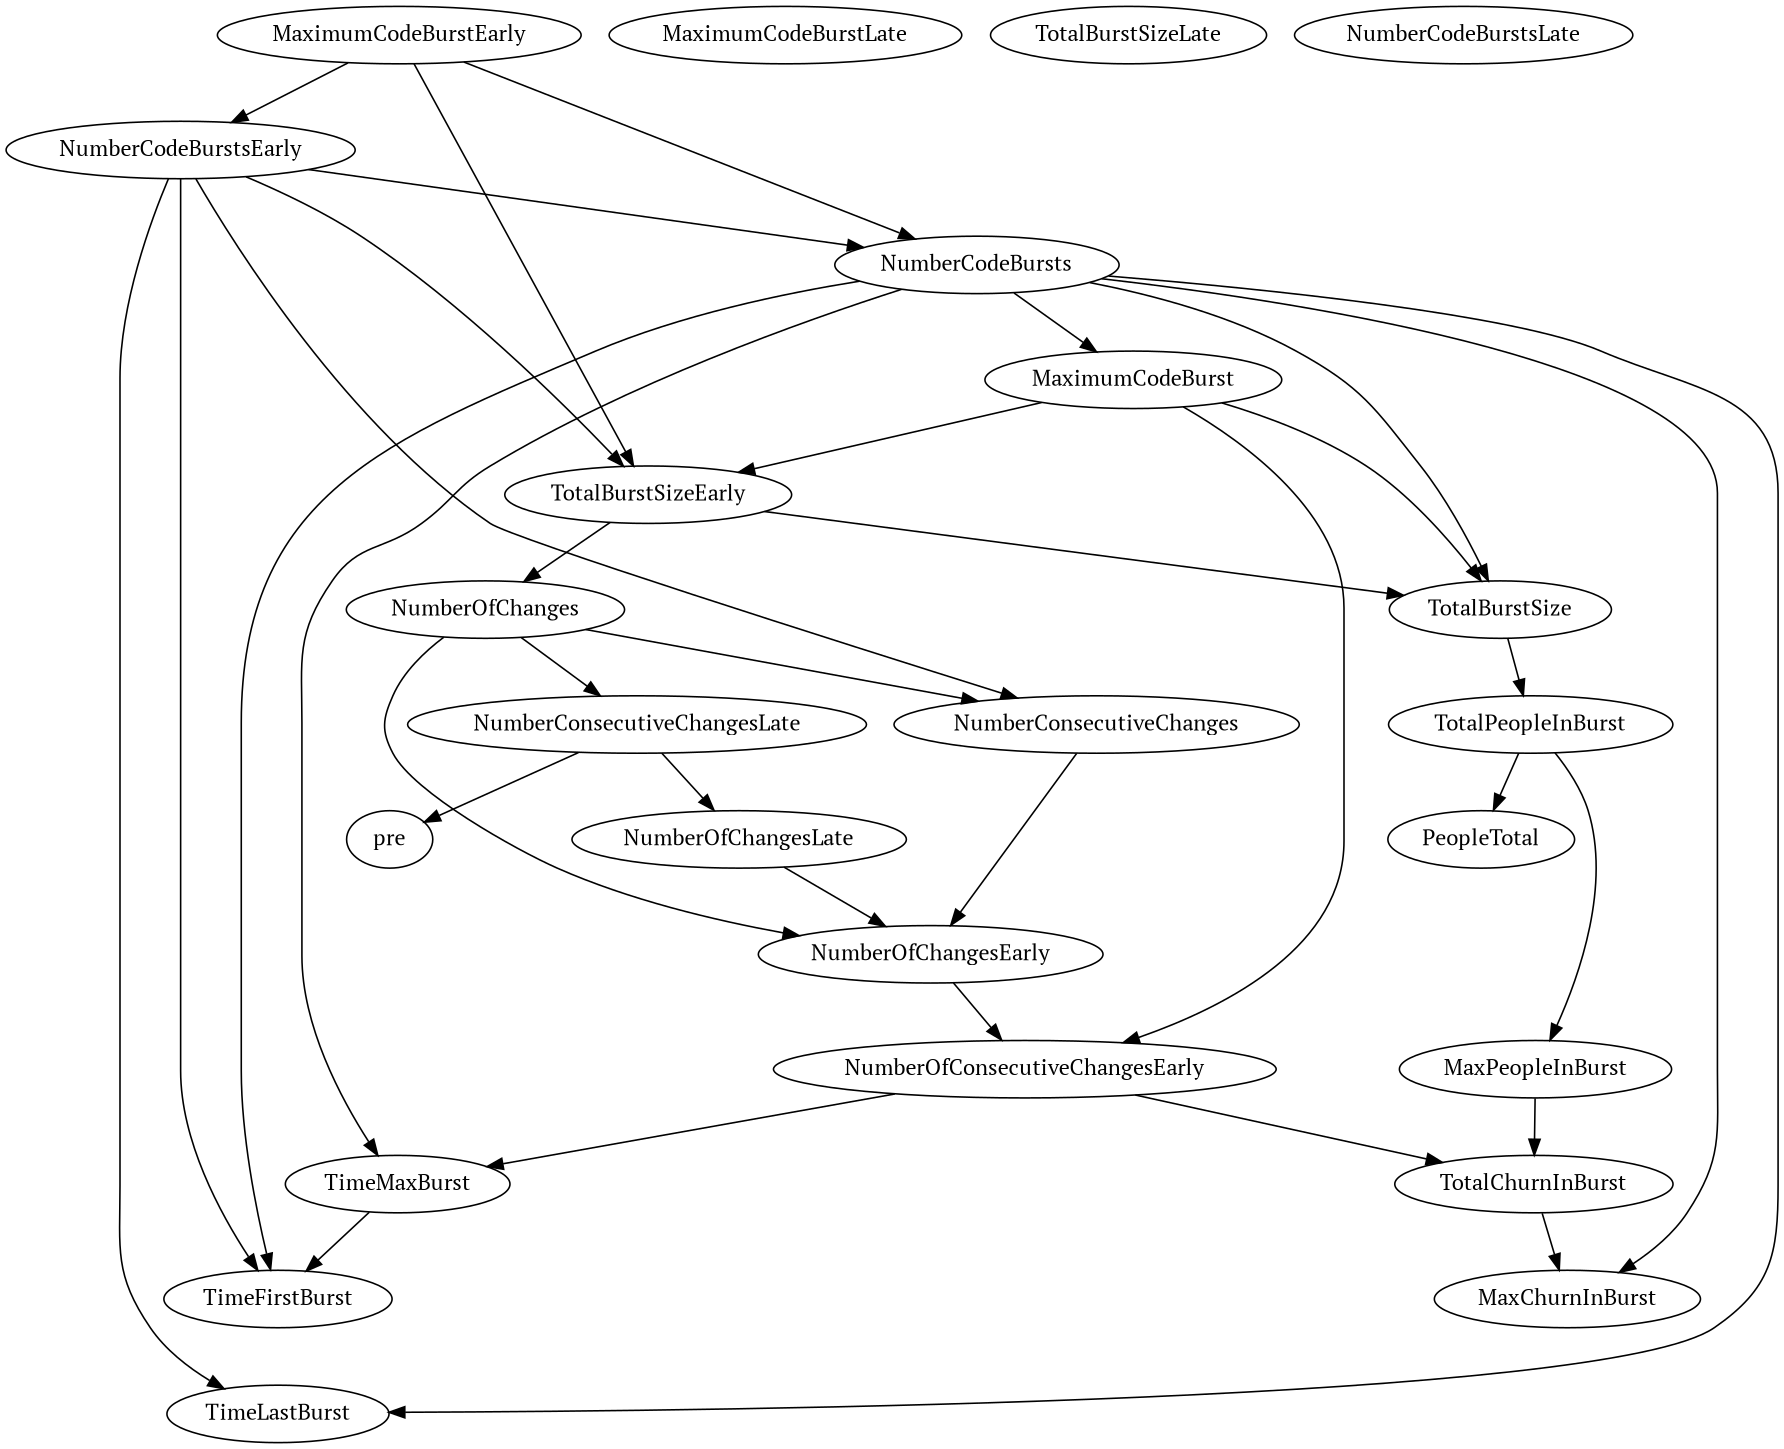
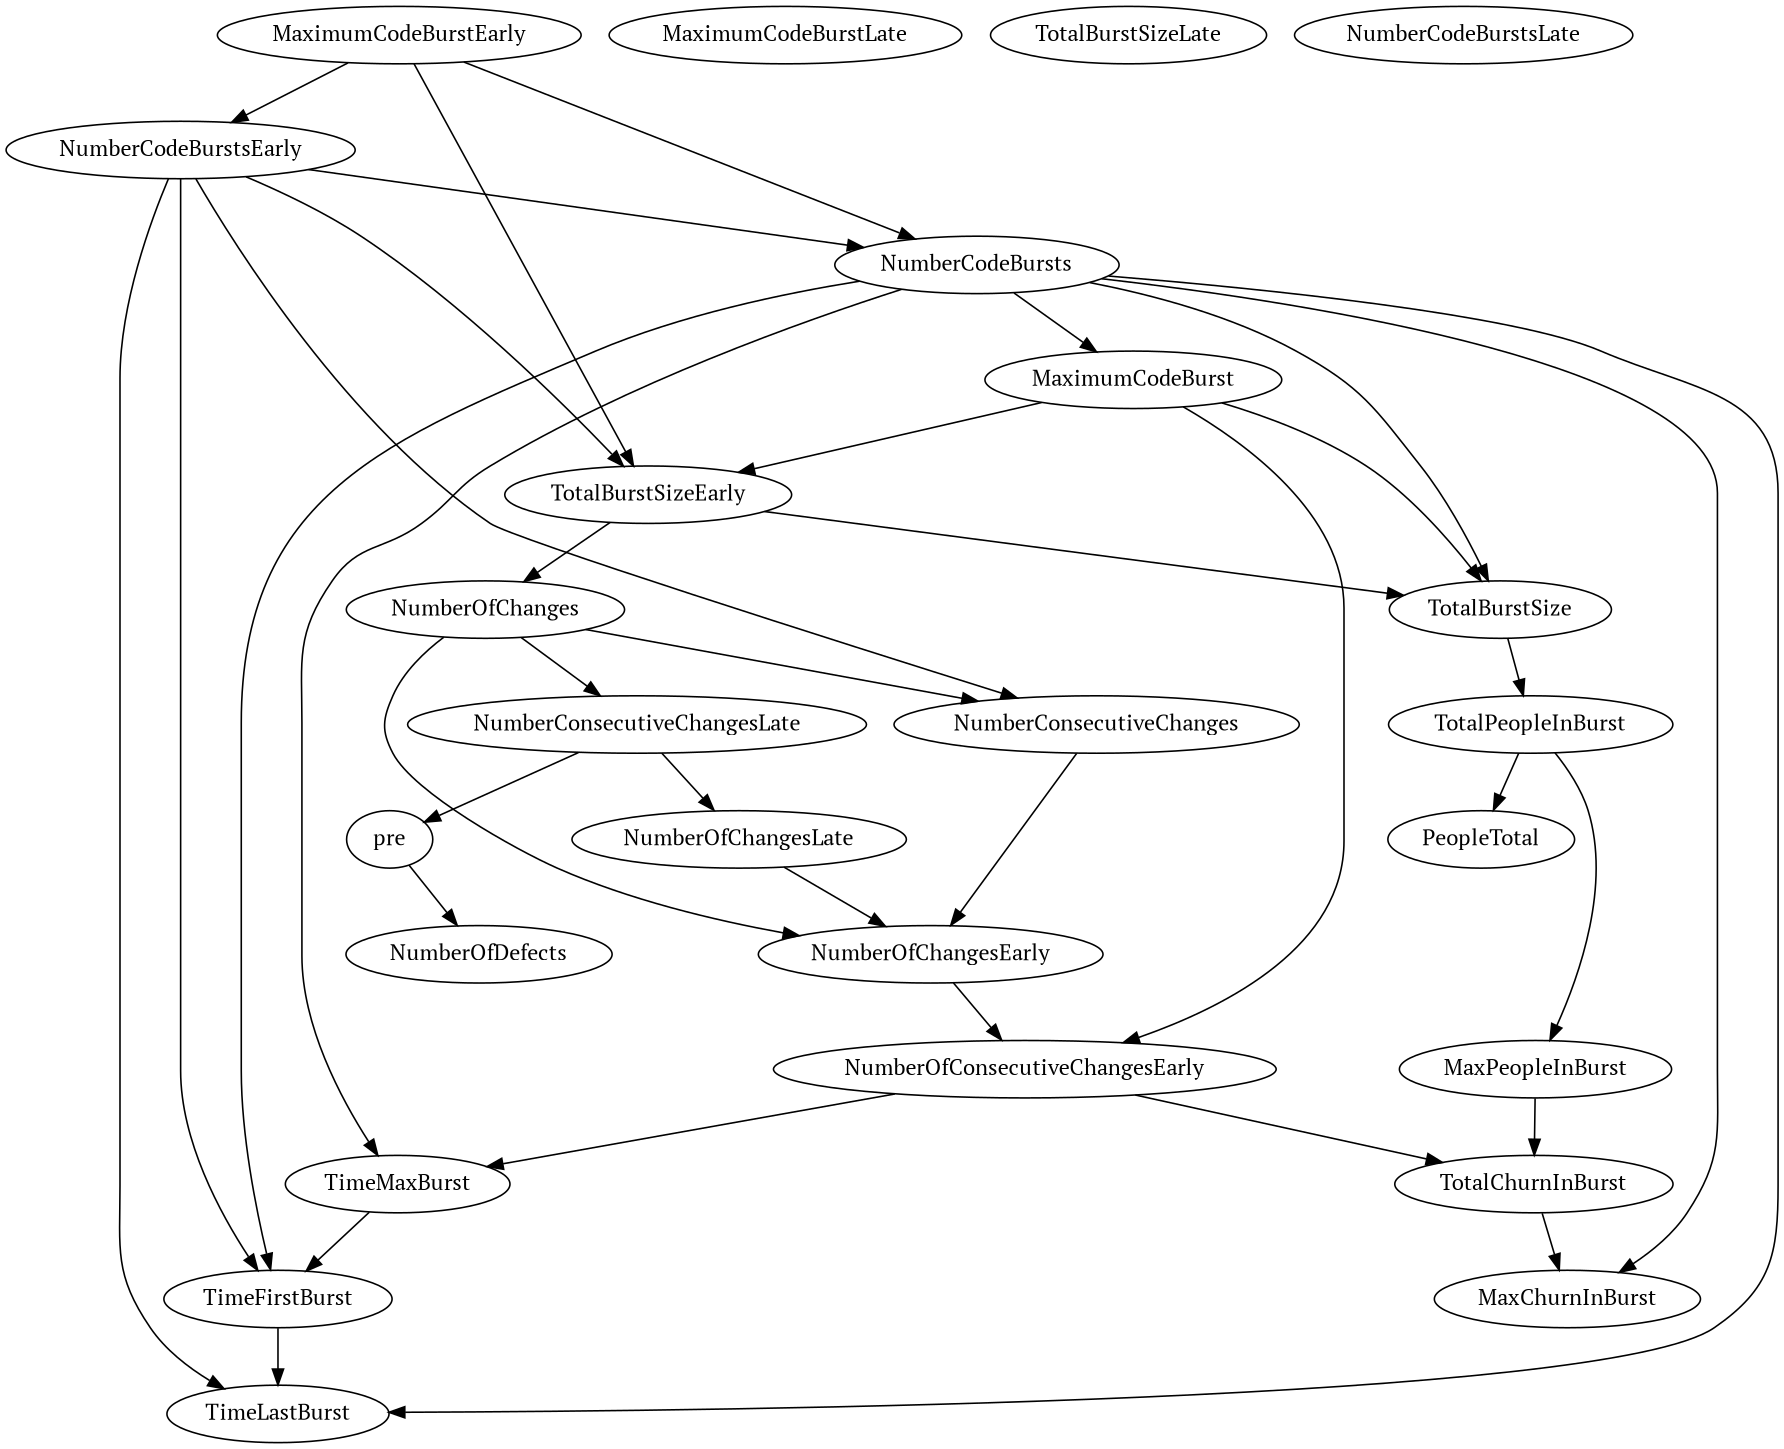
node "NumberOfDefects": added
edge "TimeFirstBurst" -> "TimeLastBurst": added
